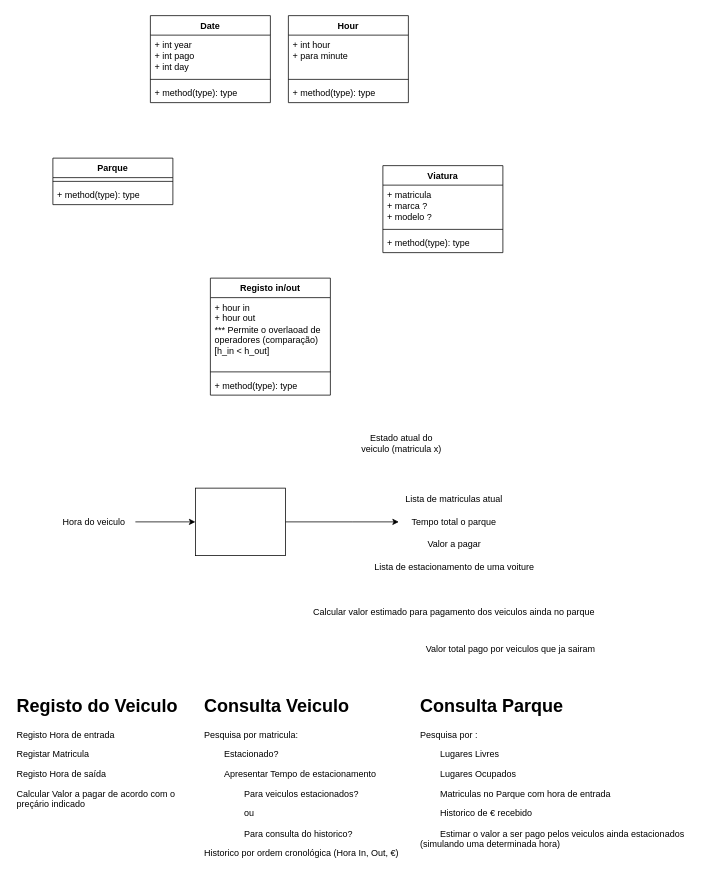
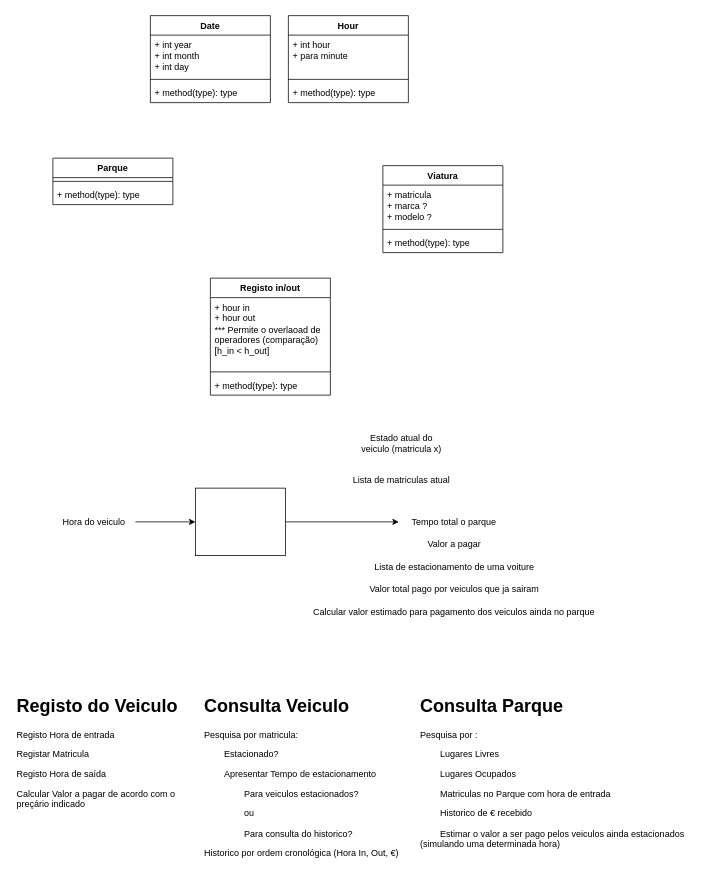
node "+ int year + int pago + int day": label "+ int year + int pago + int day" -> "+ int year + int month + int day"
node "Lista de matriculas atual": moved (454, 499) -> (402, 480)
node "Valor total pago por veiculos que ja sairam": moved (510, 649) -> (454, 589)
